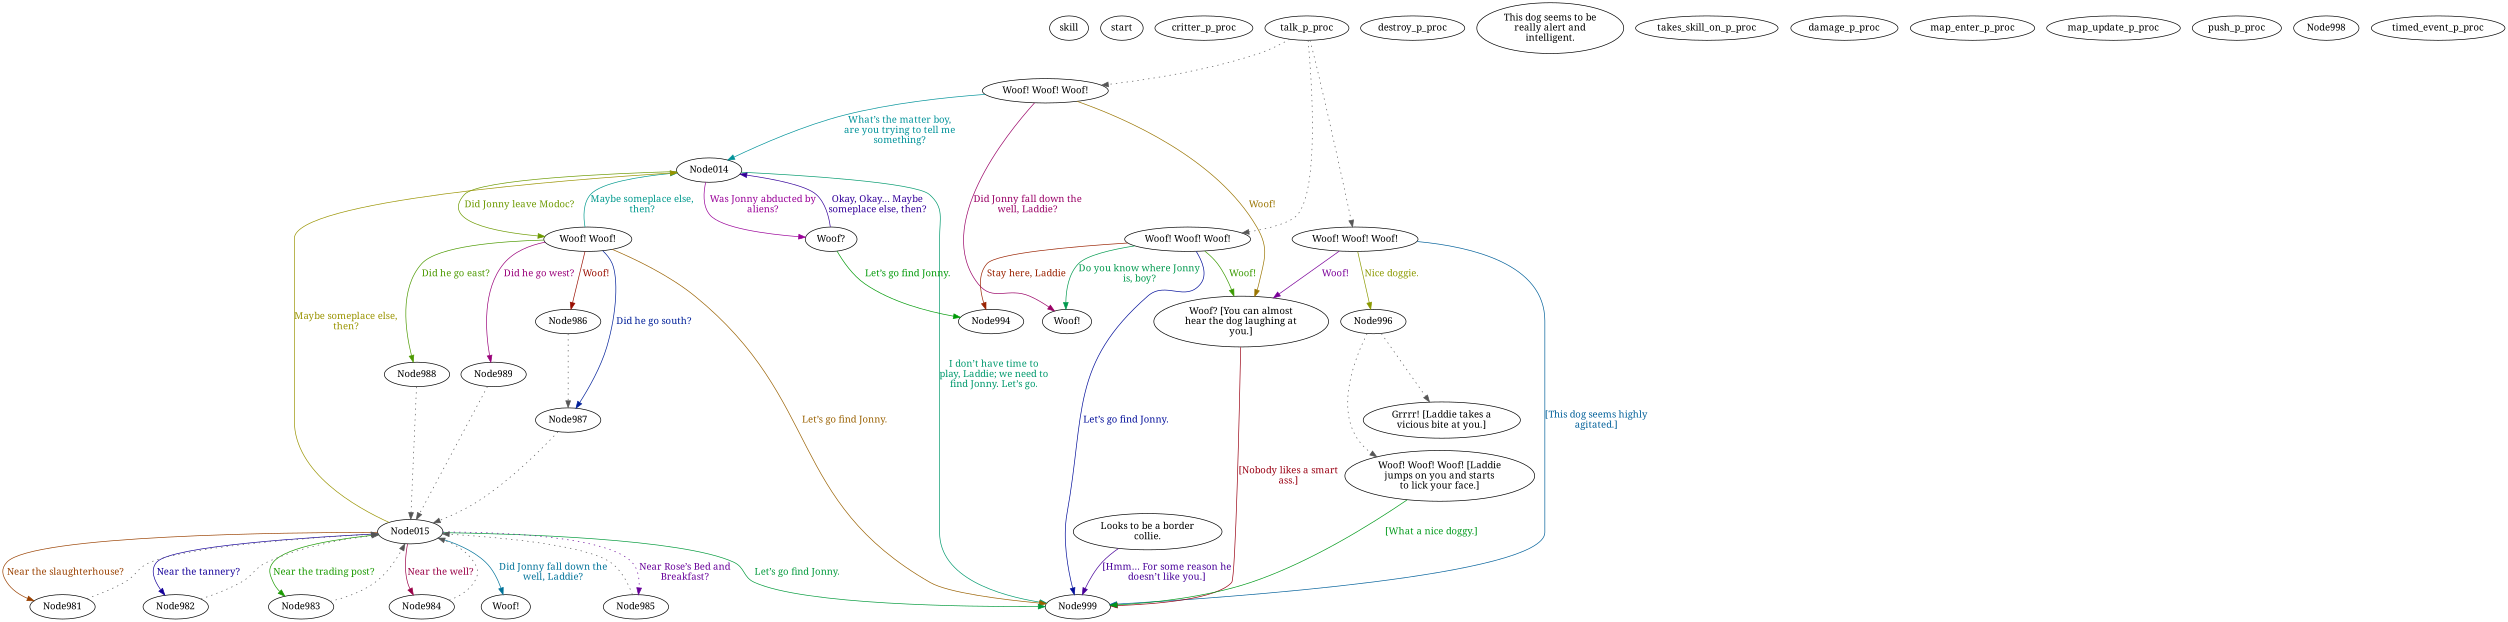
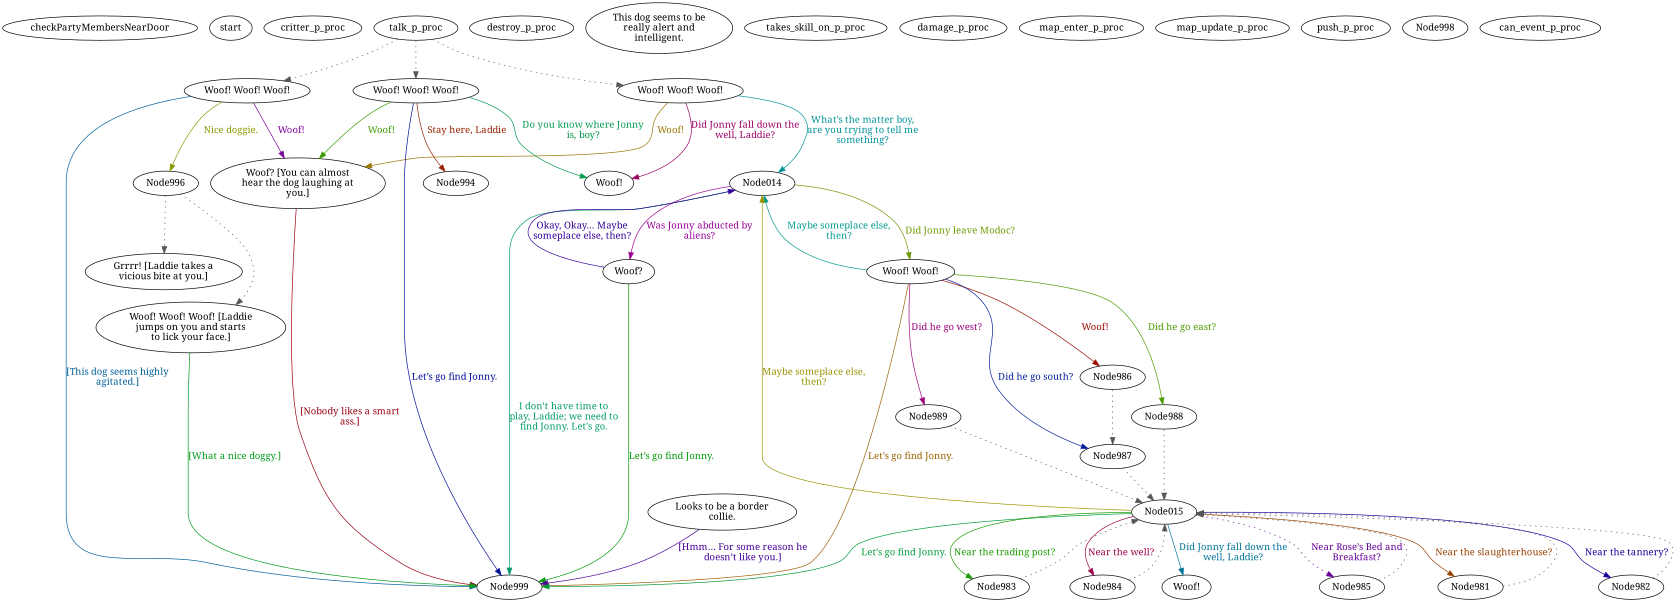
node "skill": label "skill" -> "checkPartyMembersNearDoor"
node "timed_event_p_proc": label "timed_event_p_proc" -> "can_event_p_proc"
edge "Woof?" -> "Node994": now "Woof?" -> "Node999"
